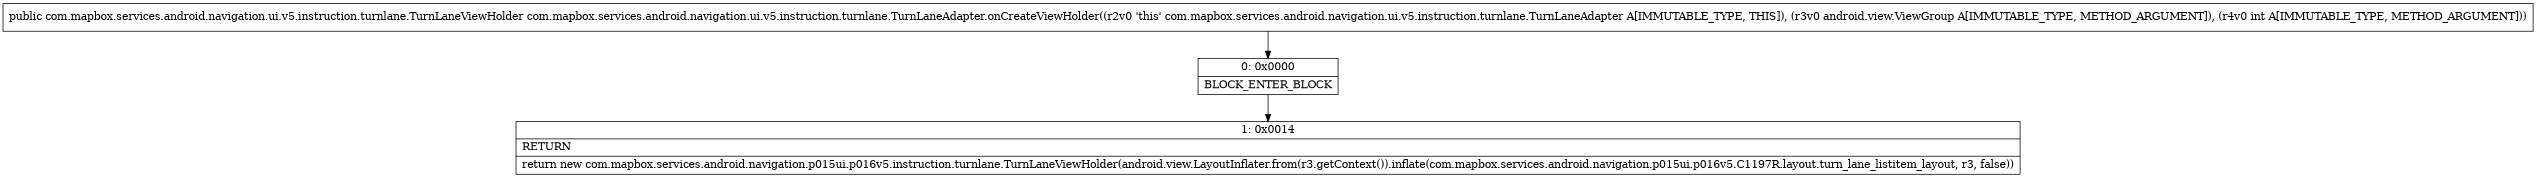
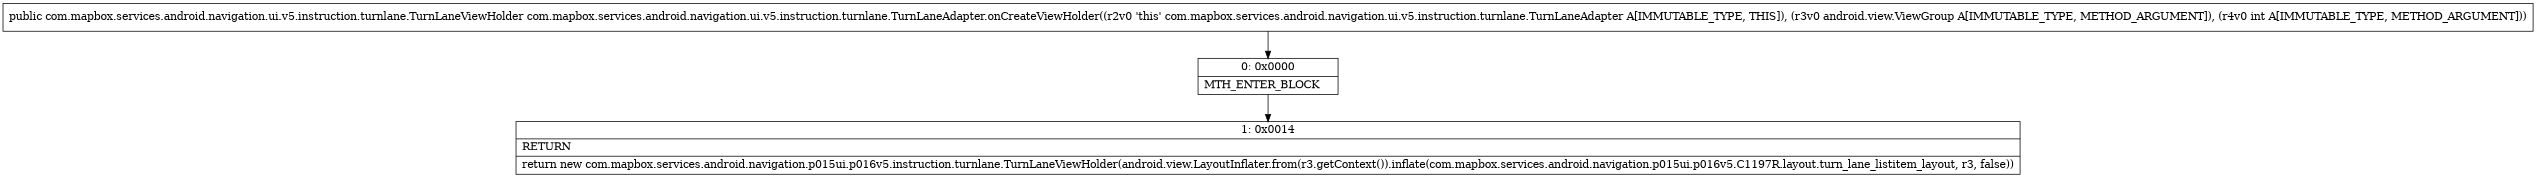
node "0: 0x0000": text "BLOCK_ENTER_BLOCK" -> "MTH_ENTER_BLOCK"
